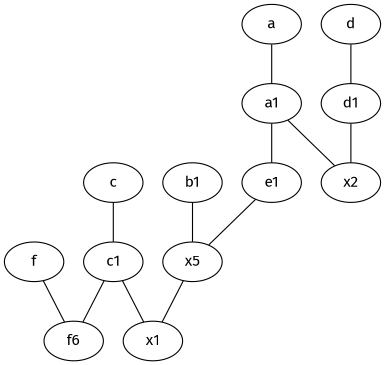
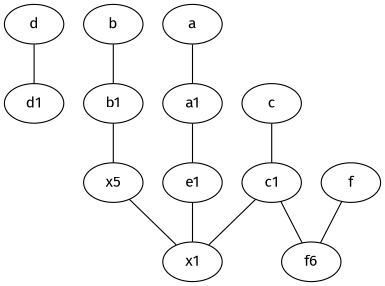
node "b": added
node "x2": removed
edge "e1" -- "x5": now "e1" -- "x1"
